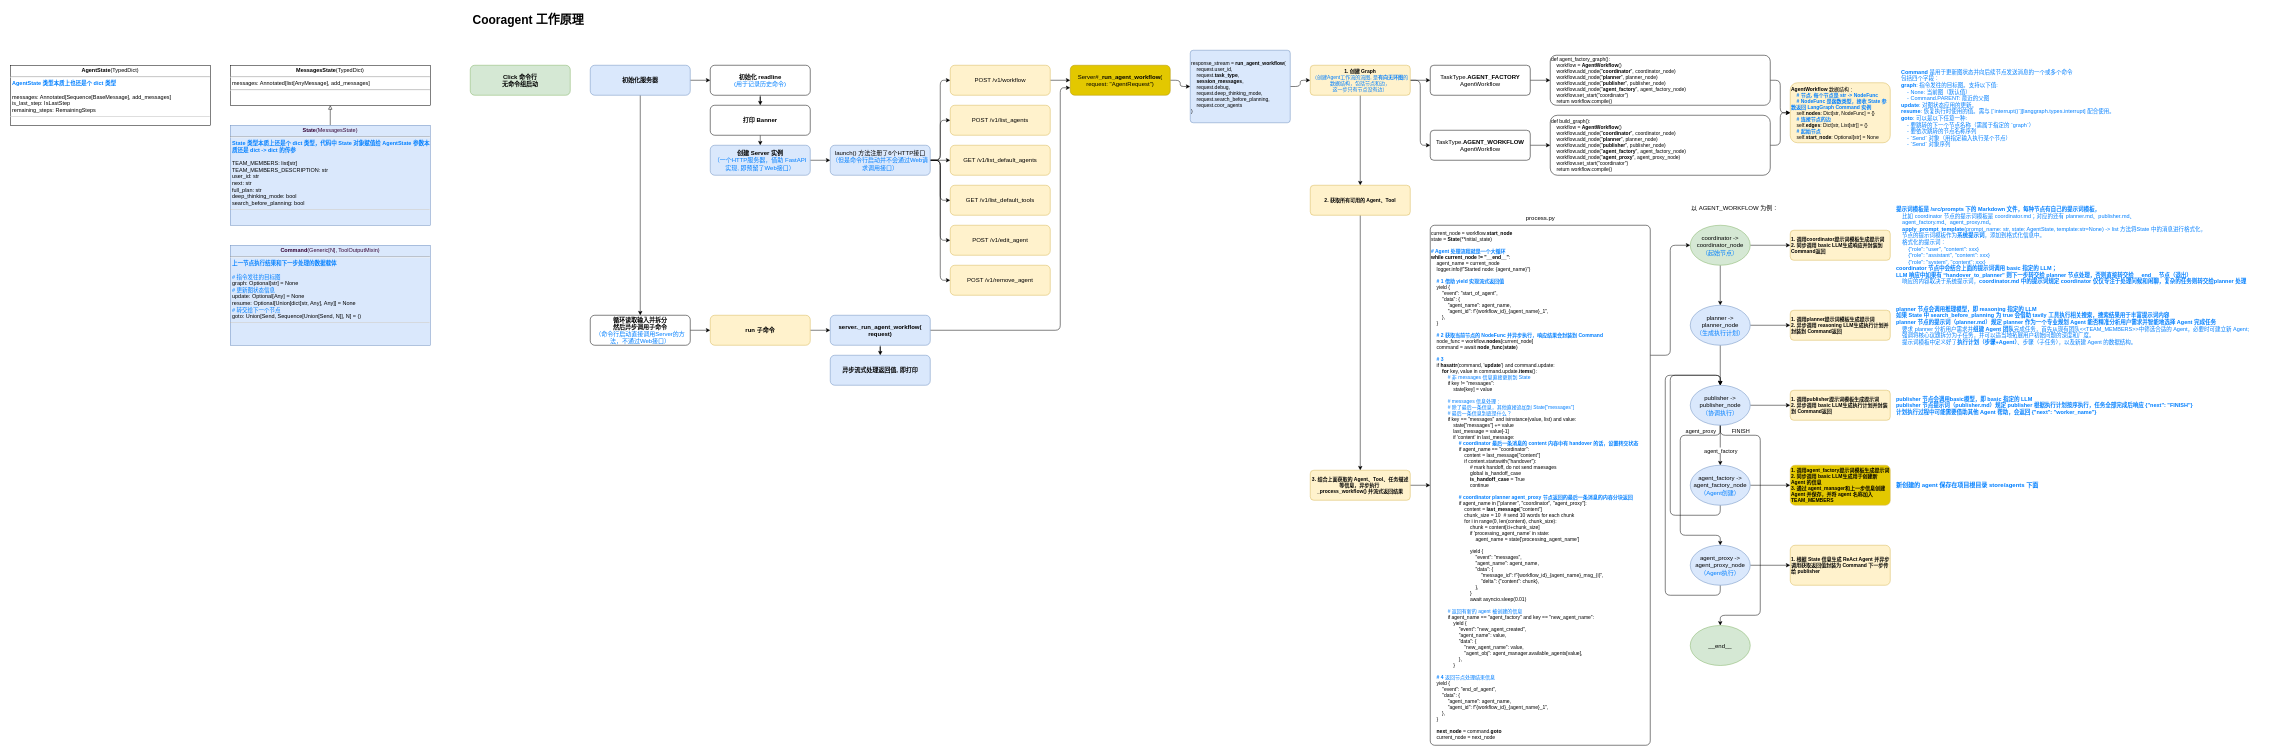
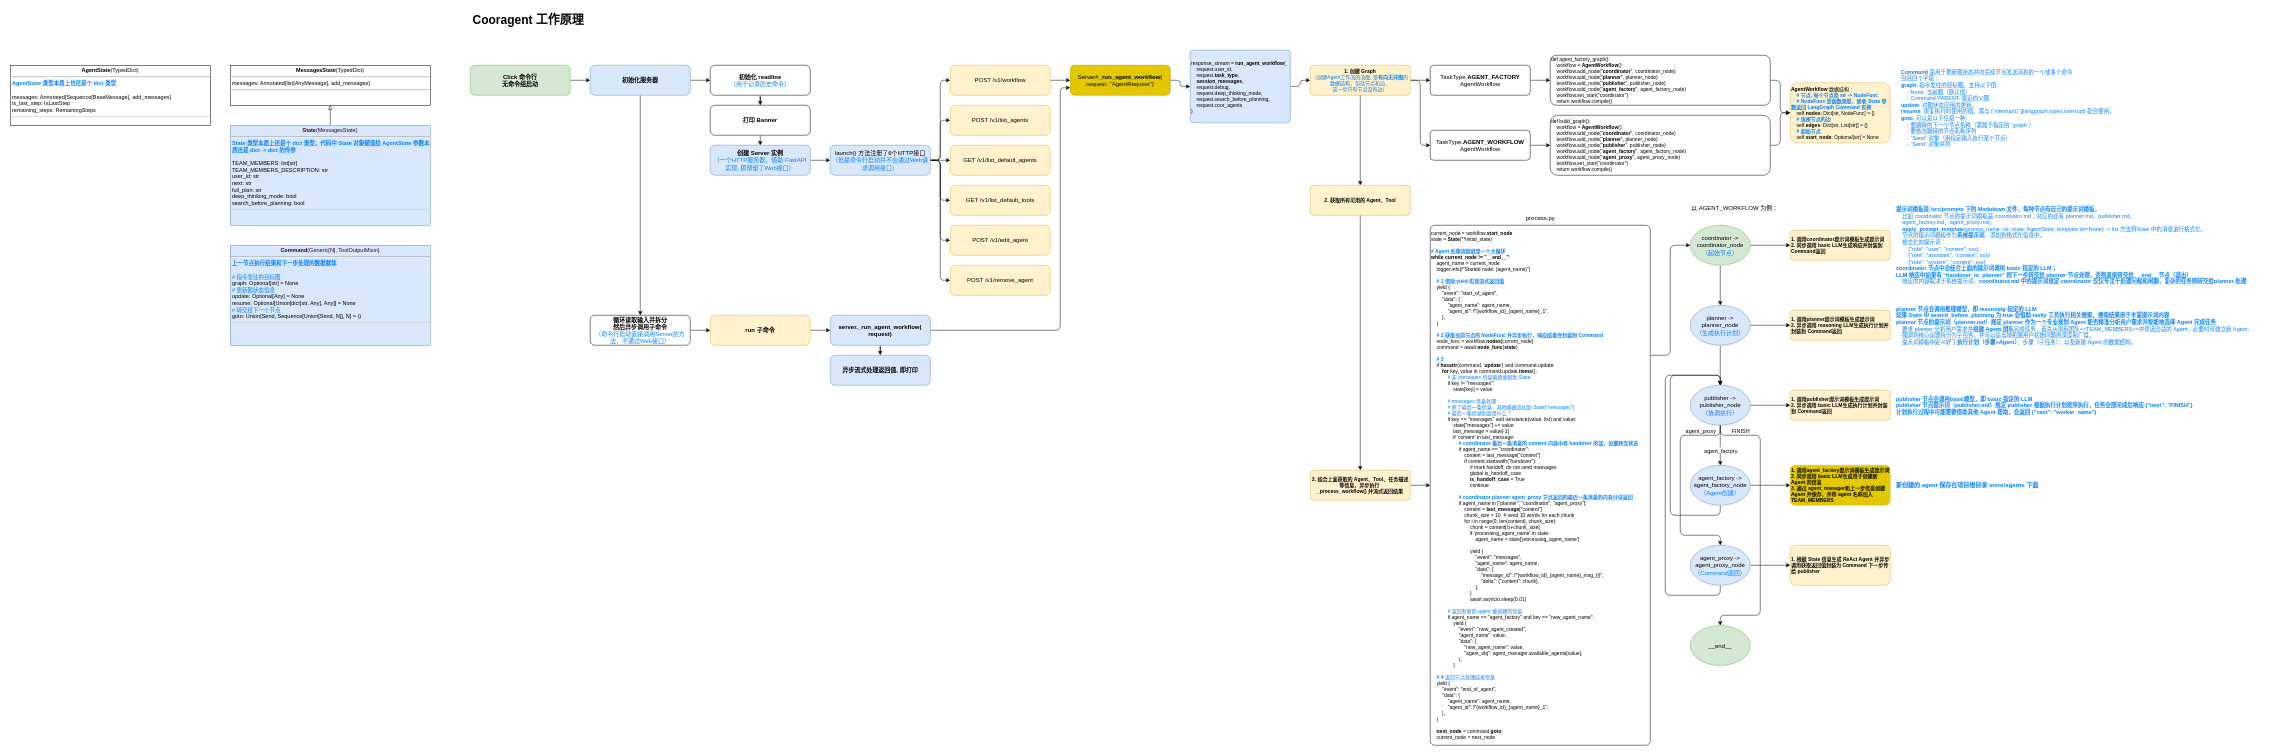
edge "Click 命令行 无命令组启动" -> "初始化服务器": added
node "agent_proxy -> agent_proxy_node （Agent执行）": label "agent_proxy -> agent_proxy_node （Agent执行）" -> "agent_proxy -> agent_proxy_node （Command返回）"
